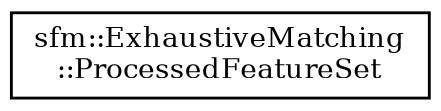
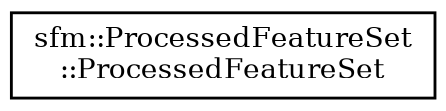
node "sfm::ExhaustiveMatching ::ProcessedFeatureSet": label "sfm::ExhaustiveMatching ::ProcessedFeatureSet" -> "sfm::ProcessedFeatureSet ::ProcessedFeatureSet"
